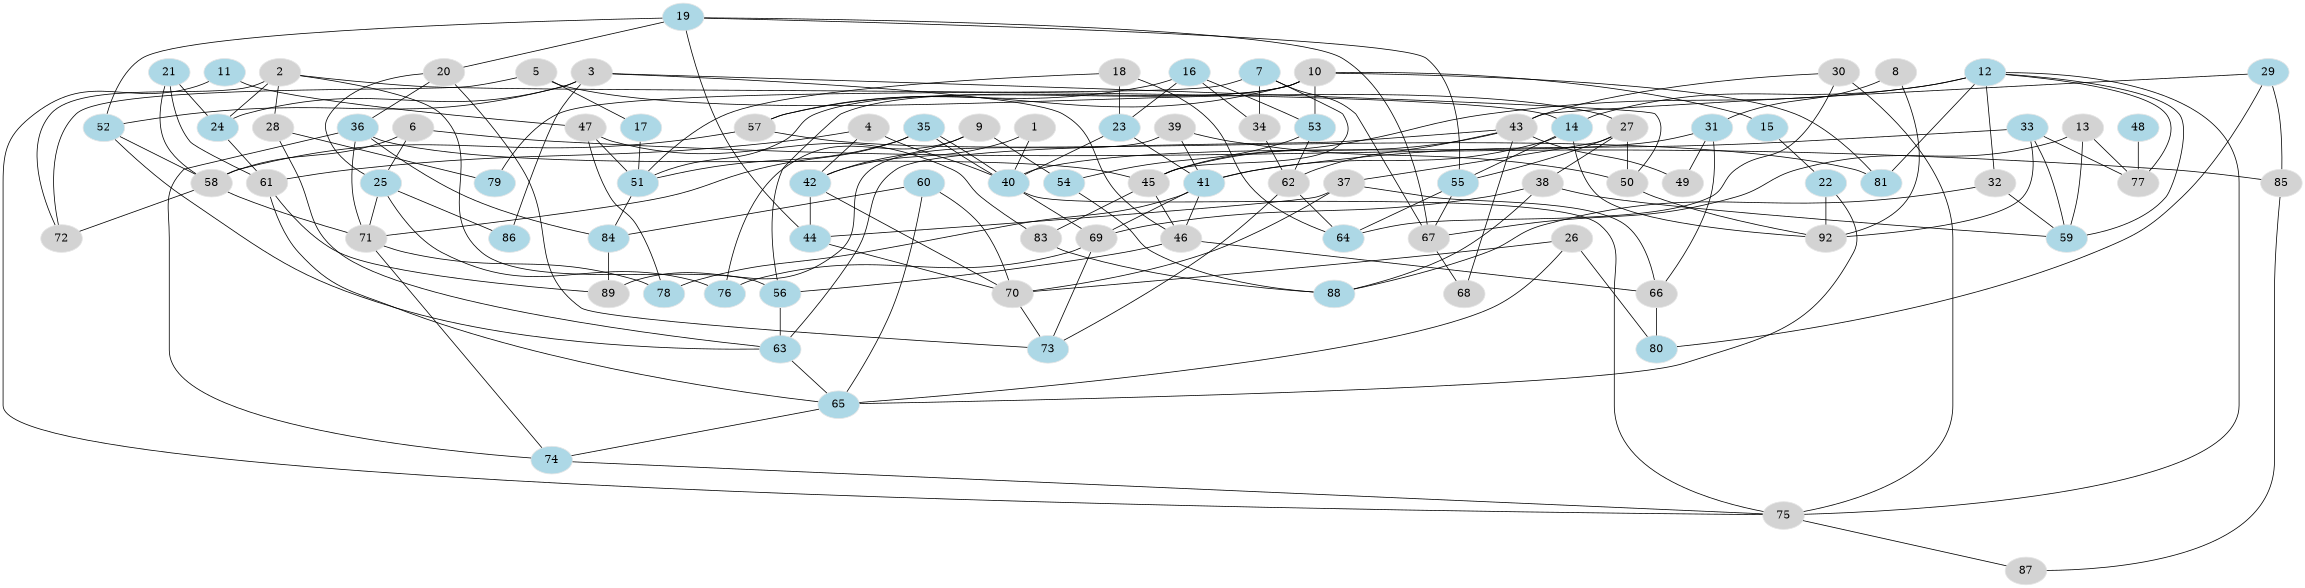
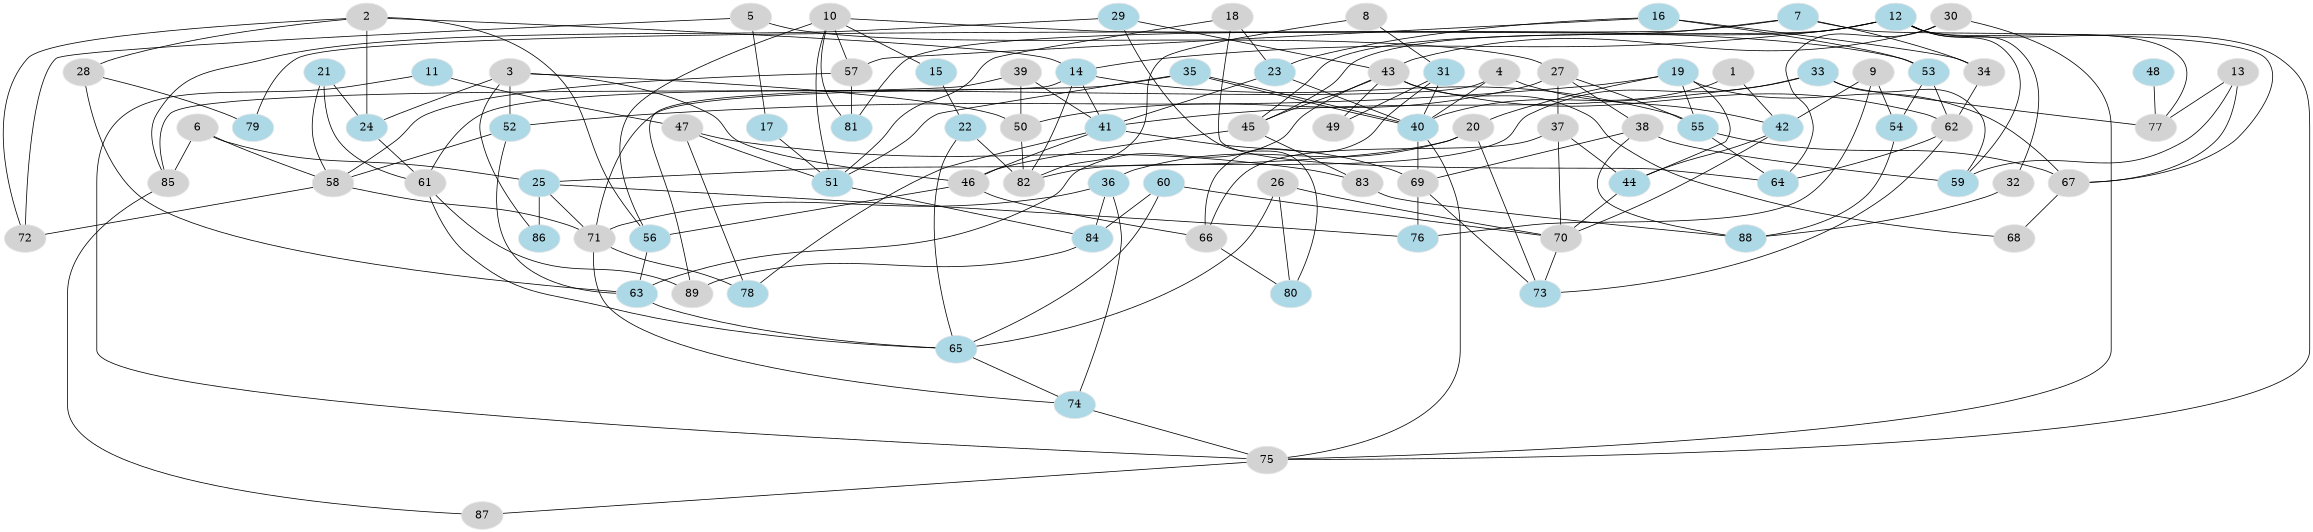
edge "14" -- "85": added
edge "36" -- "45": removed
edge "32" -- "59": removed
node "92": label "92" -> "82"
